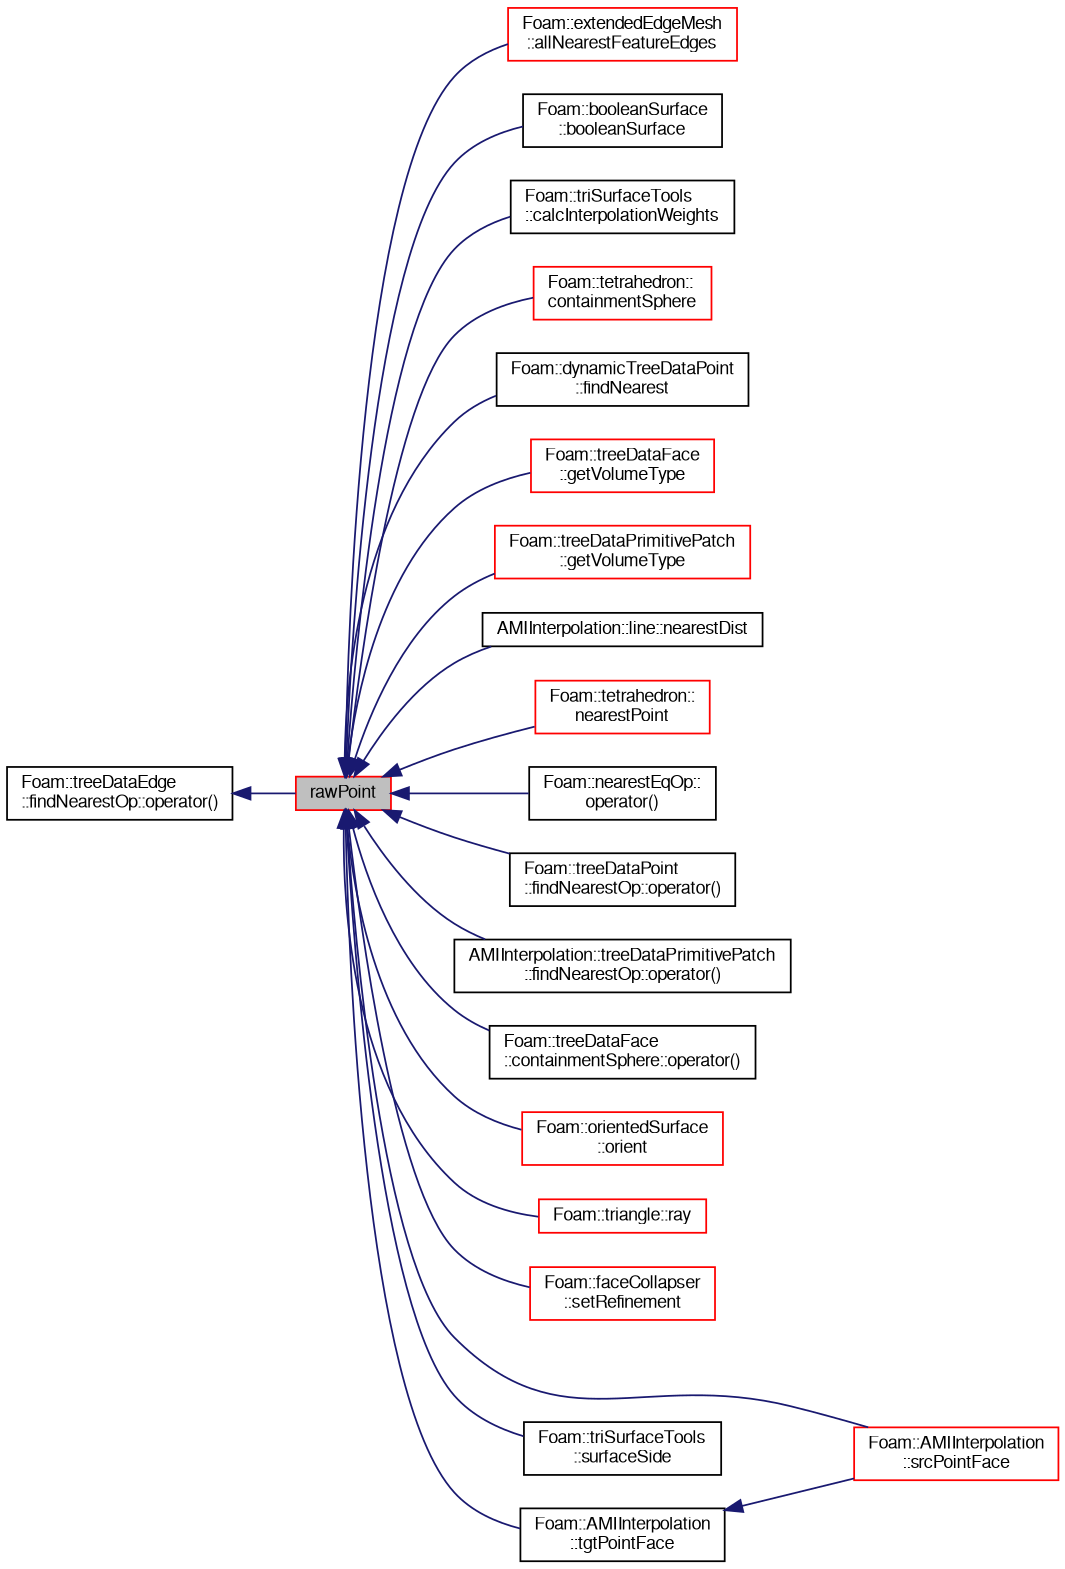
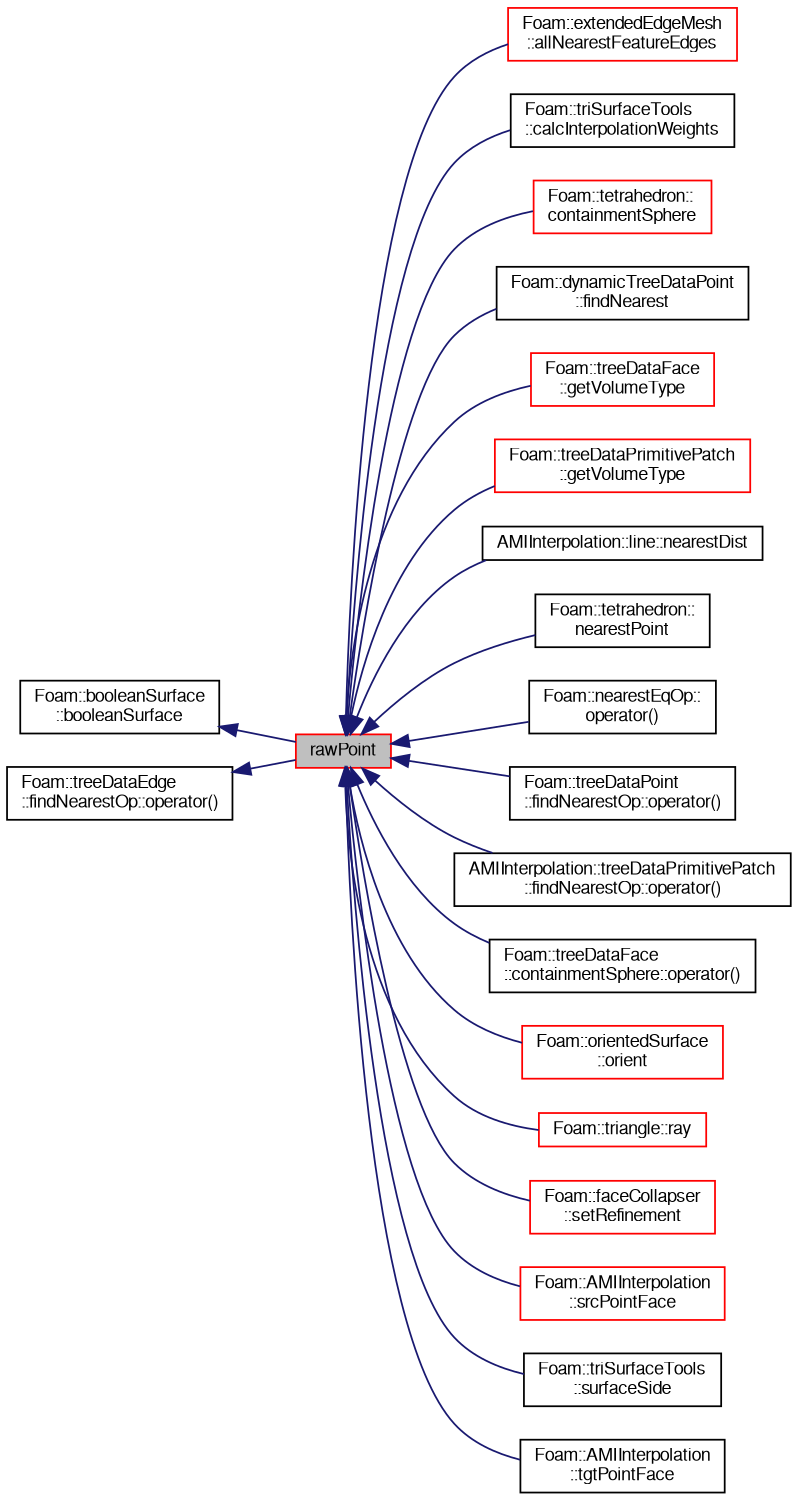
edge "Foam::booleanSurface ::booleanSurface" -> "rawPoint": reversed
node "Foam::tetrahedron:: nearestPoint": color red -> black
edge "Foam::AMIInterpolation ::srcPointFace" -> "Foam::AMIInterpolation ::tgtPointFace": removed
